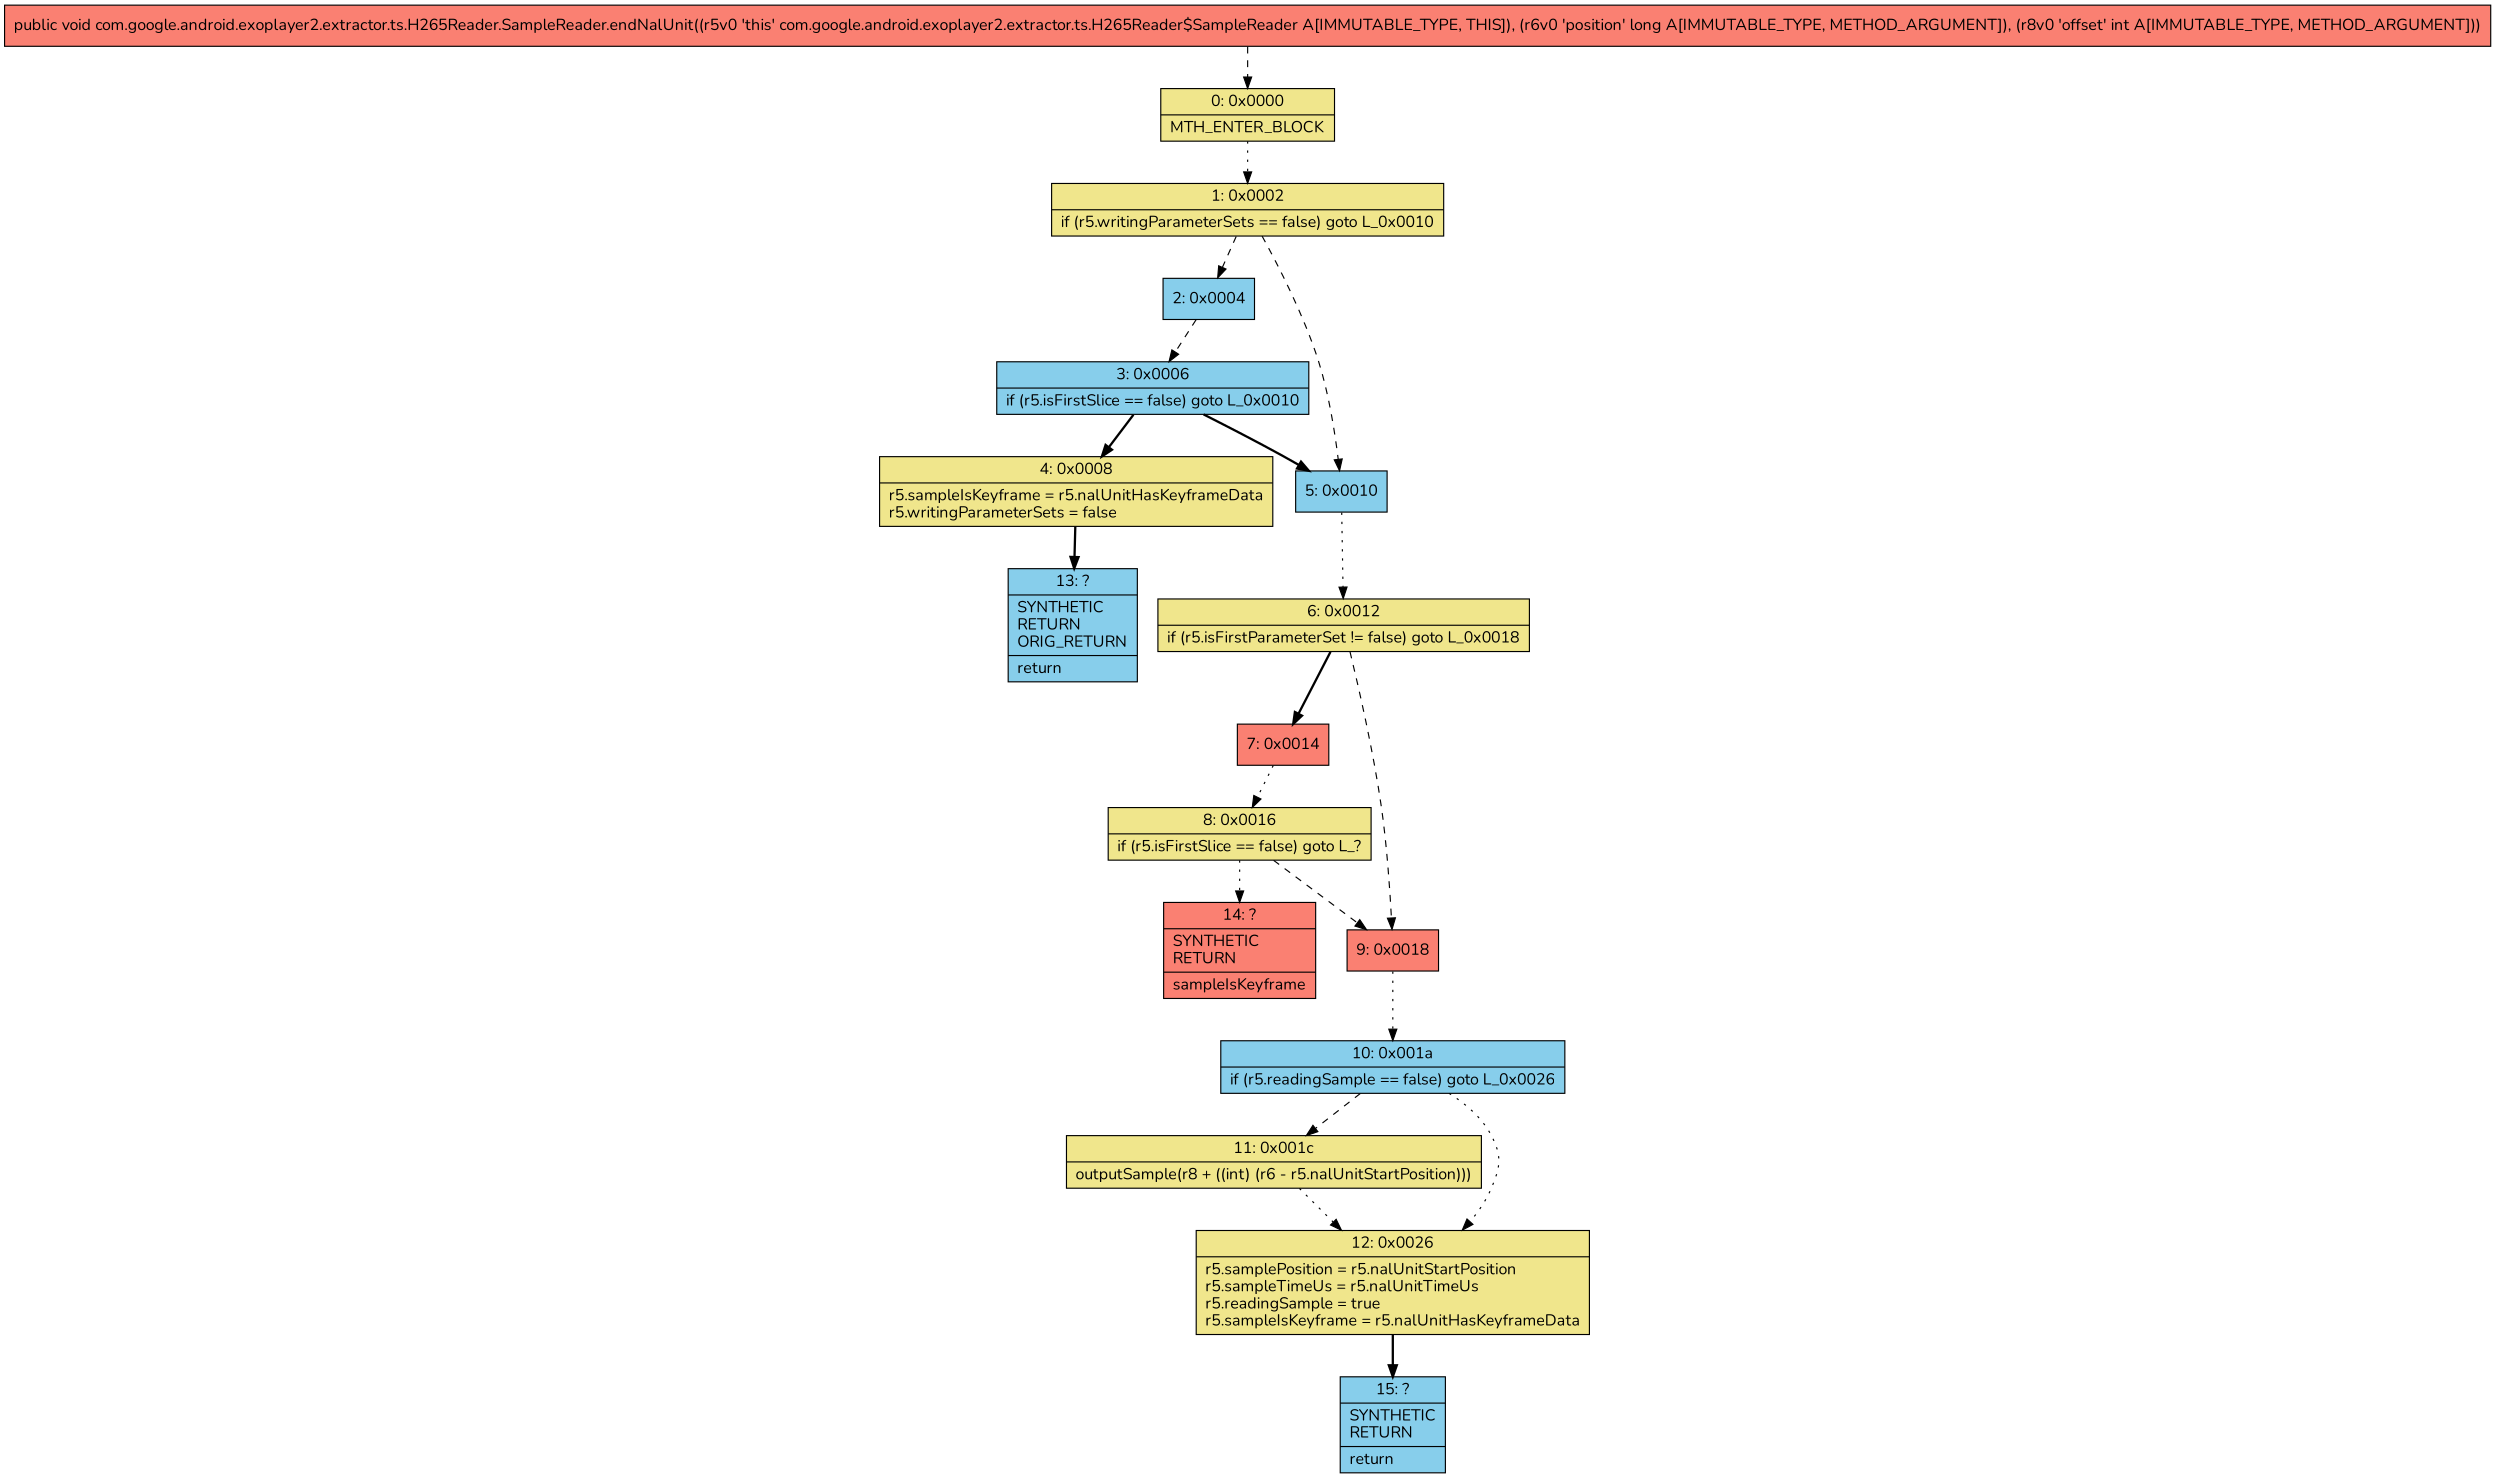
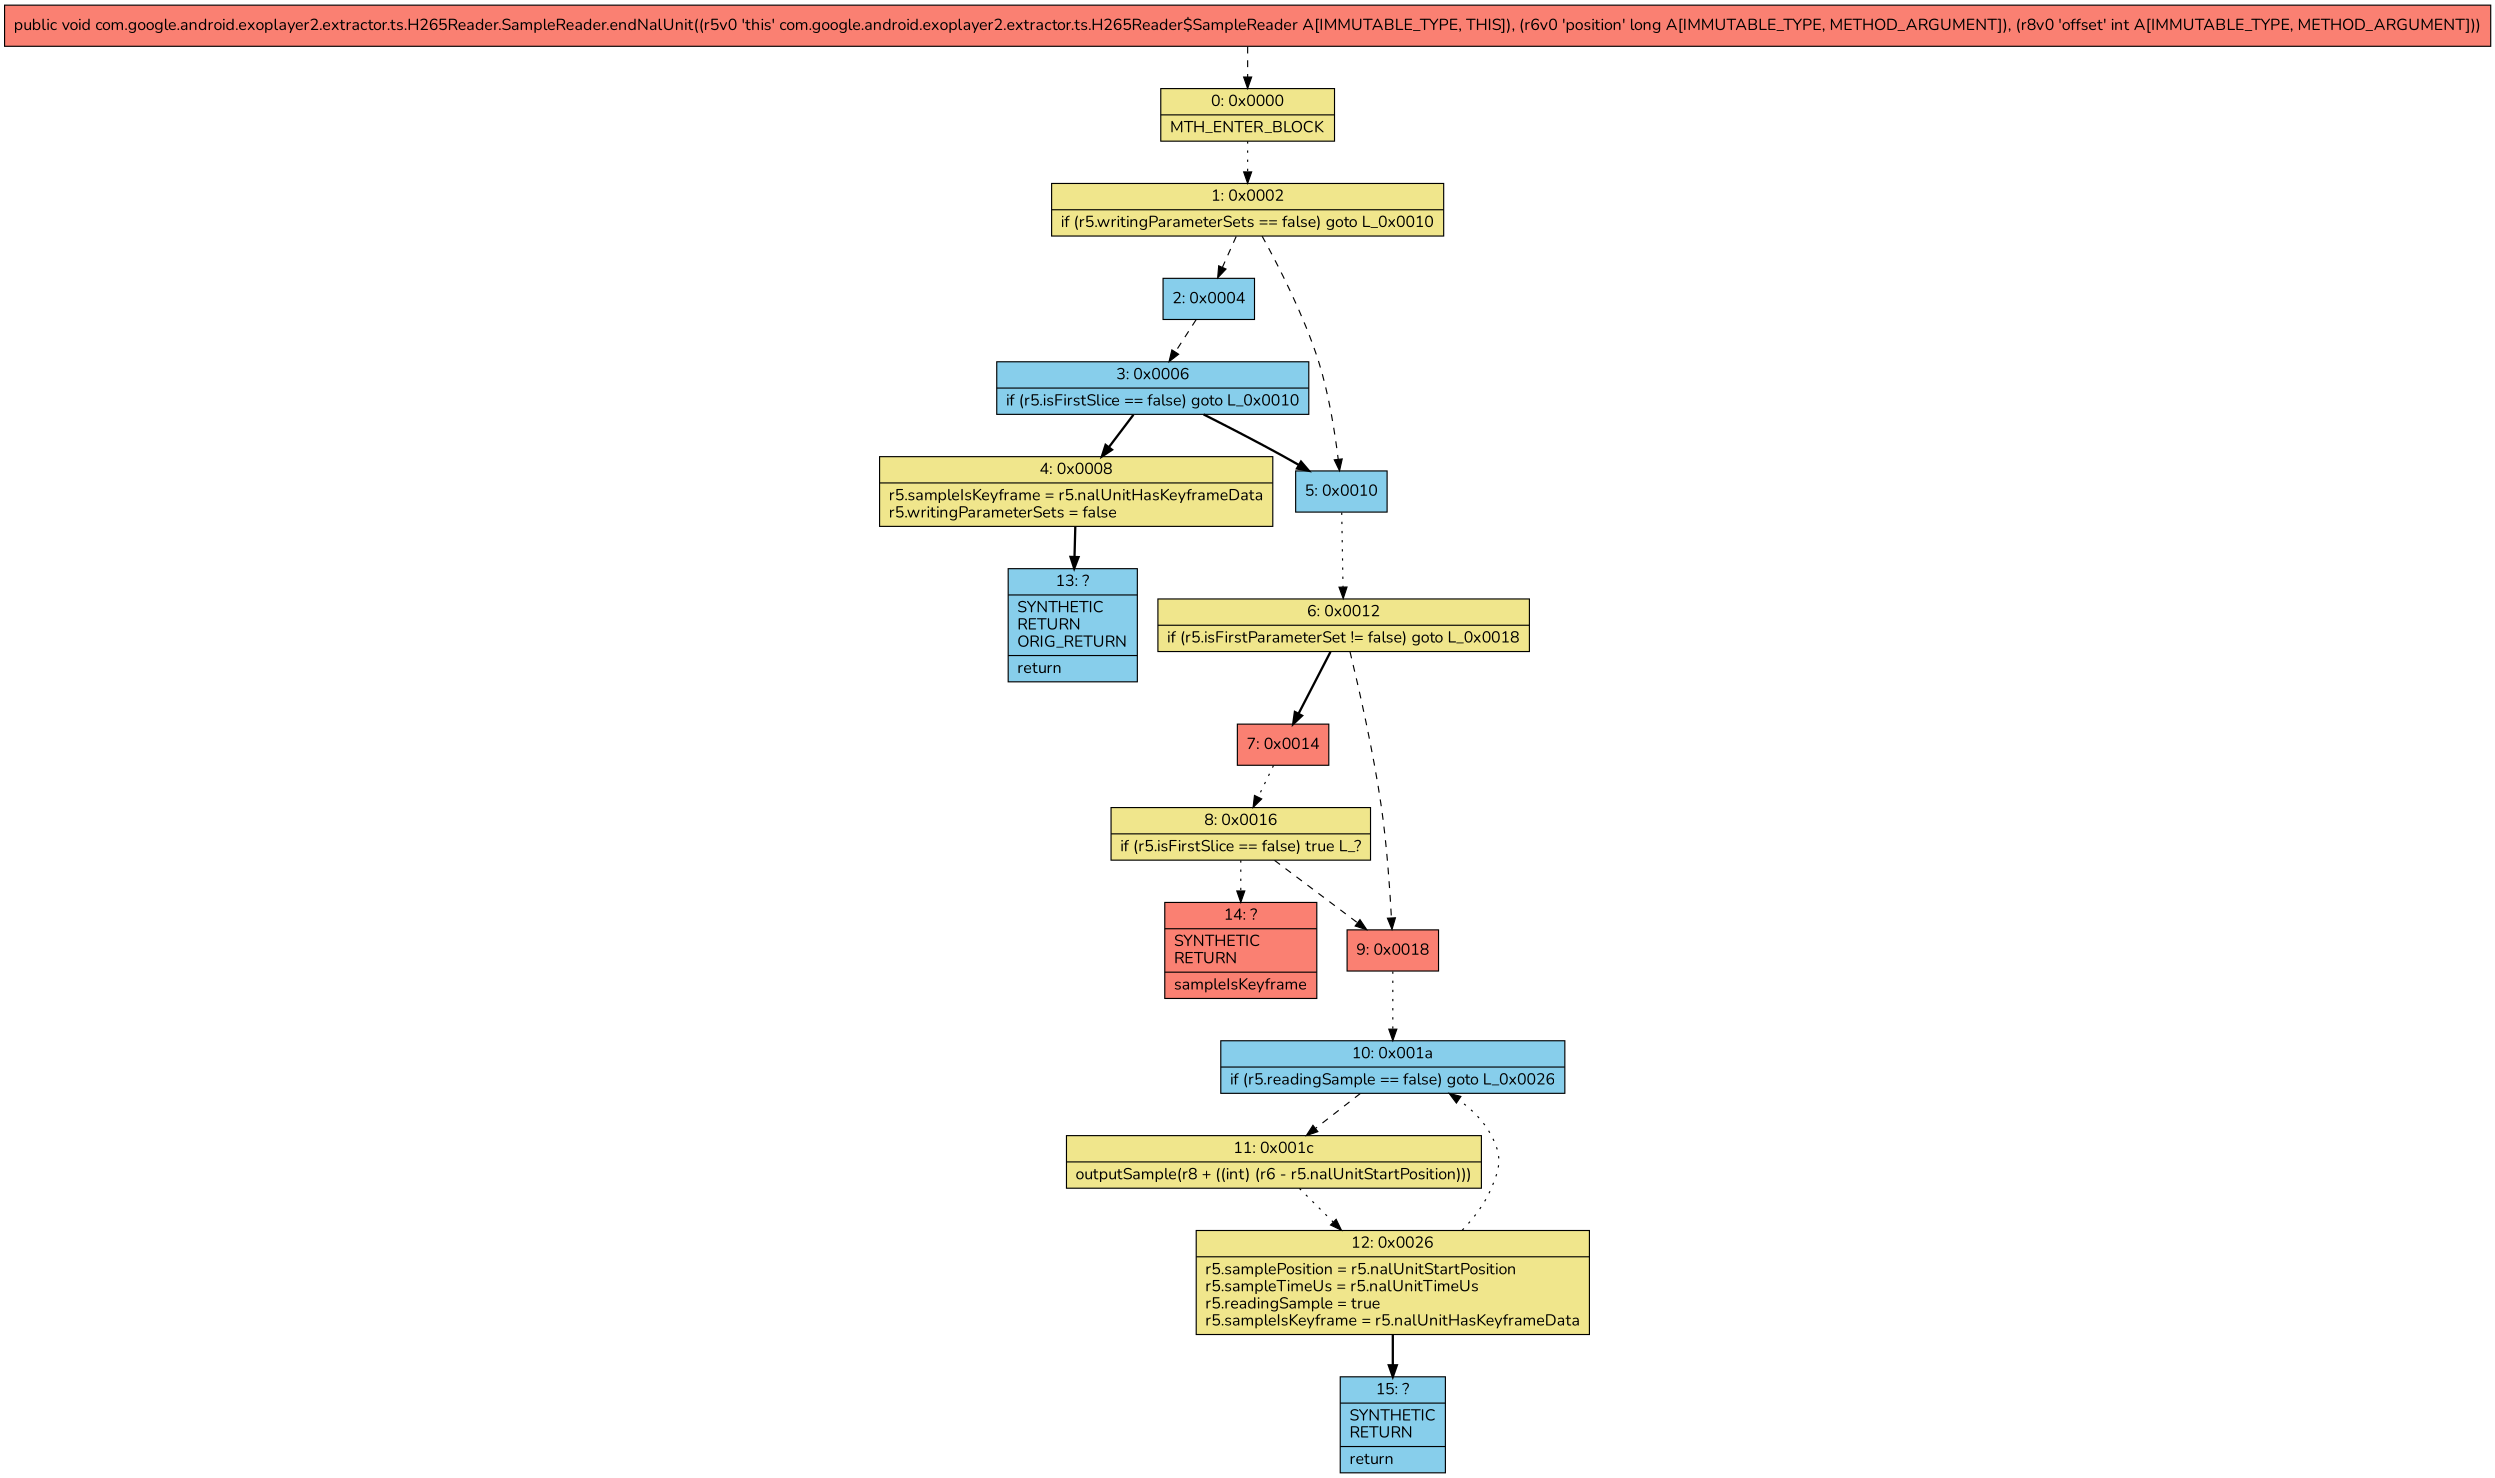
node "8: 0x0016": text "if (r5.isFirstSlice == false) goto L_?" -> "if (r5.isFirstSlice == false) true L_?"
edge "10: 0x001a" -> "12: 0x0026": reversed
